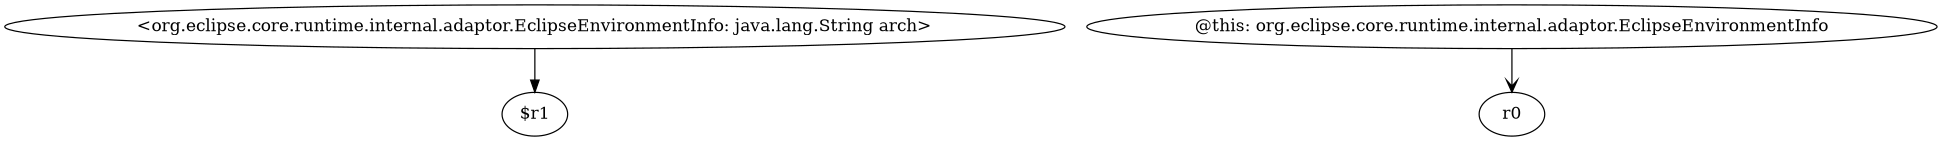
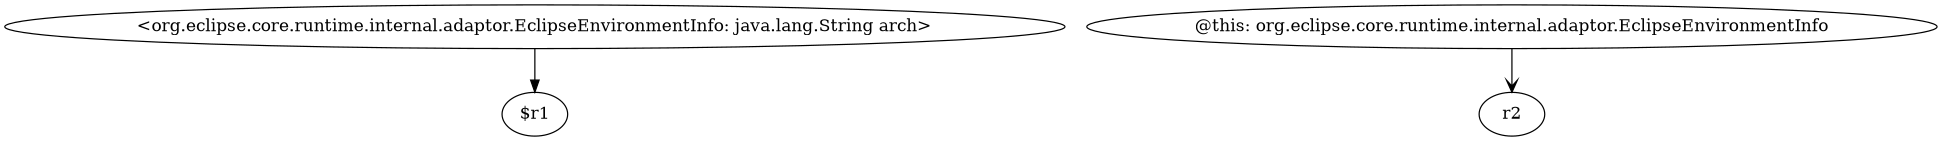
node "r0": label "r0" -> "r2"
